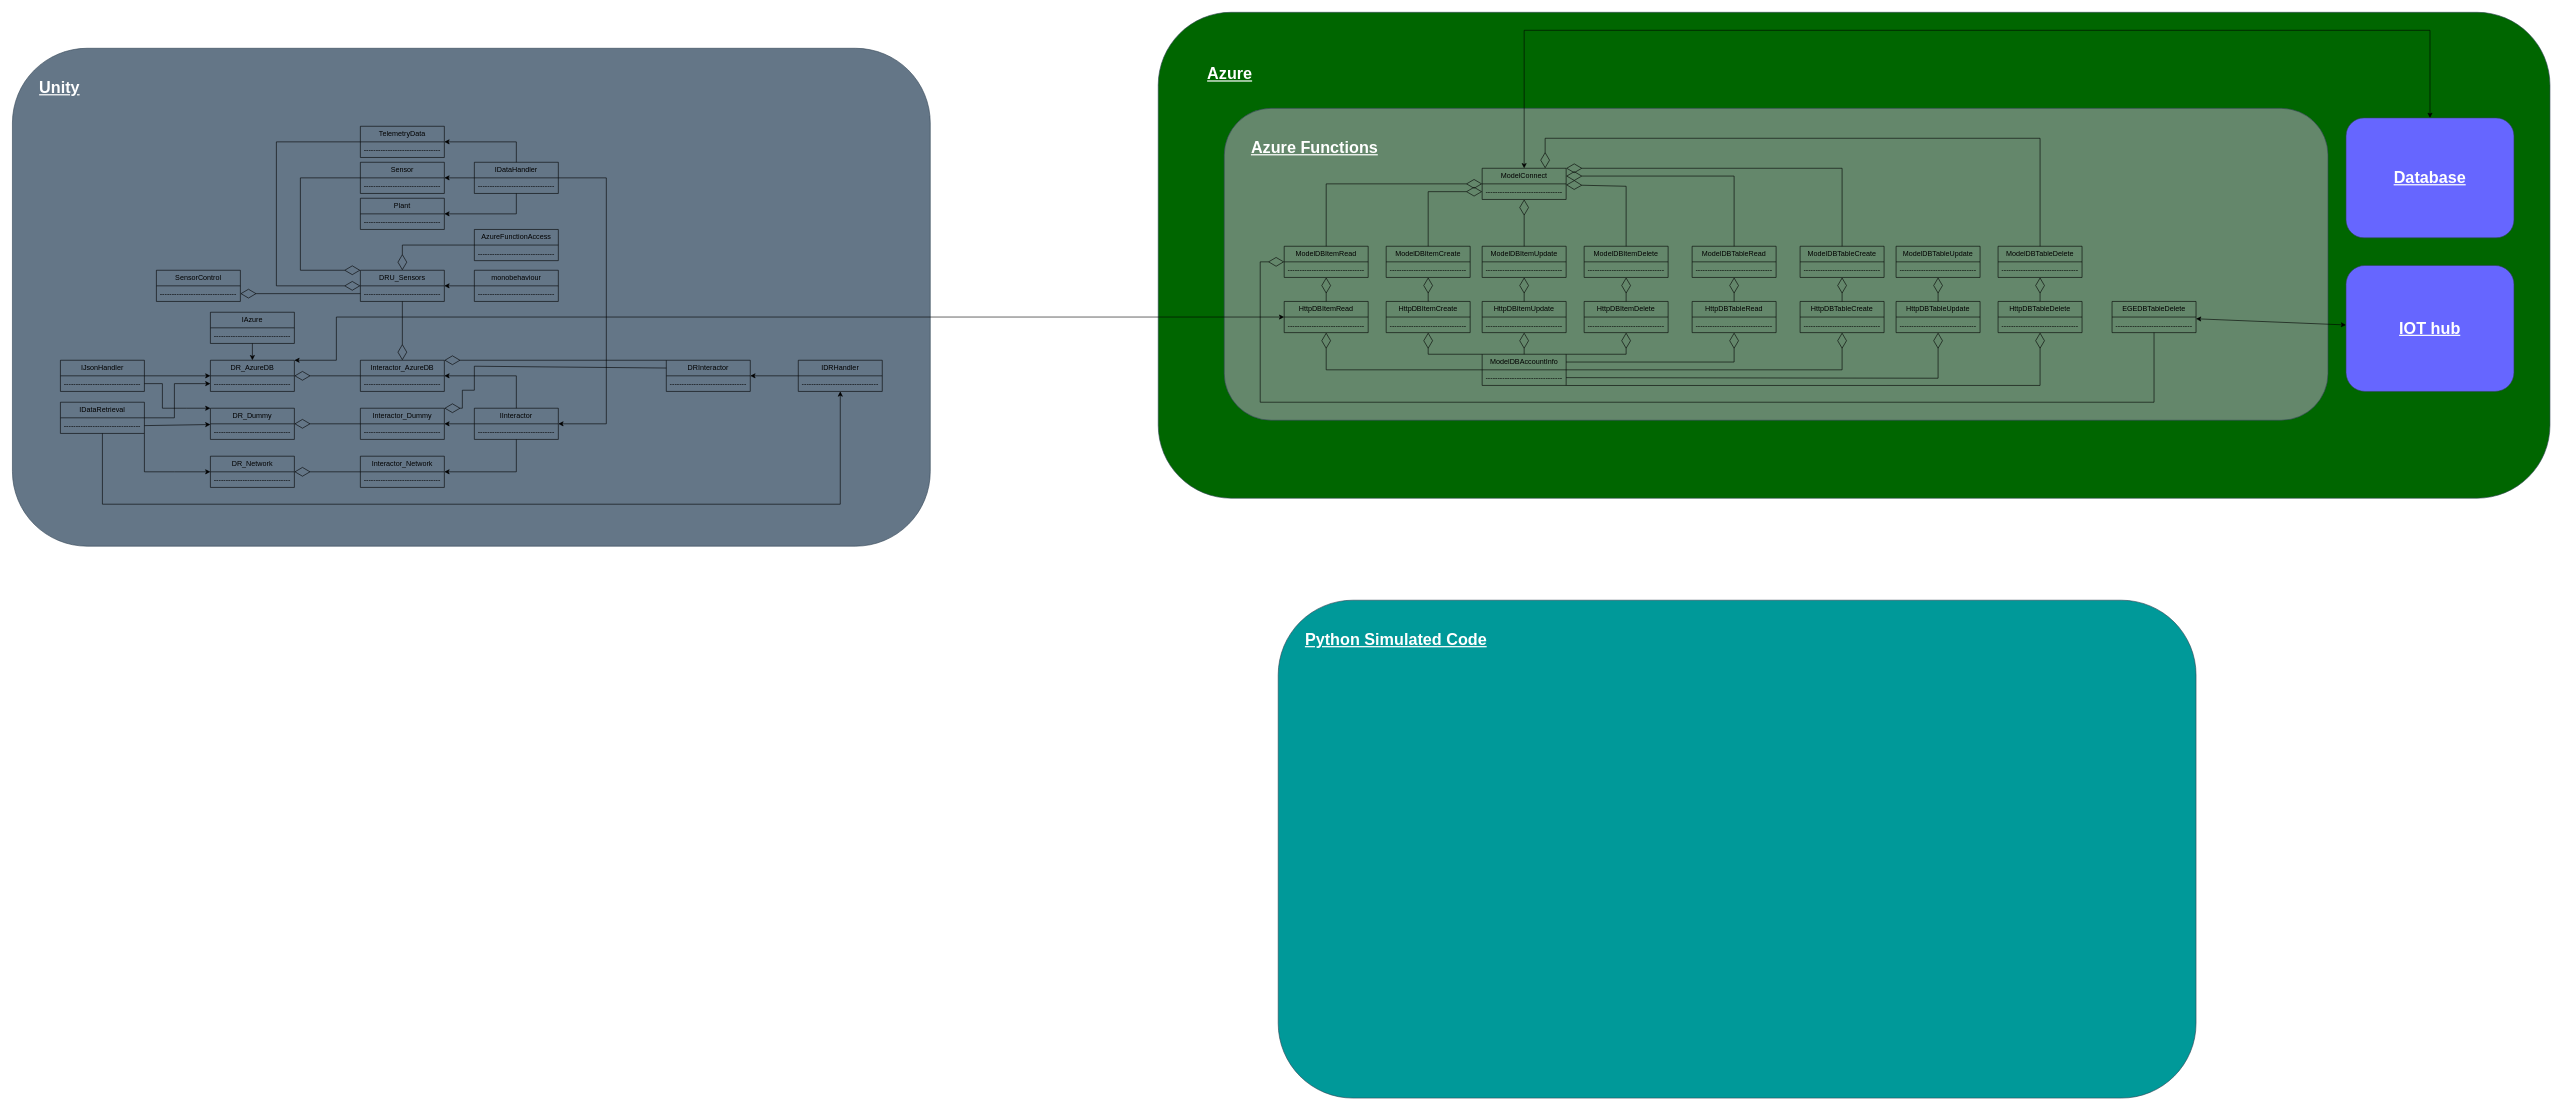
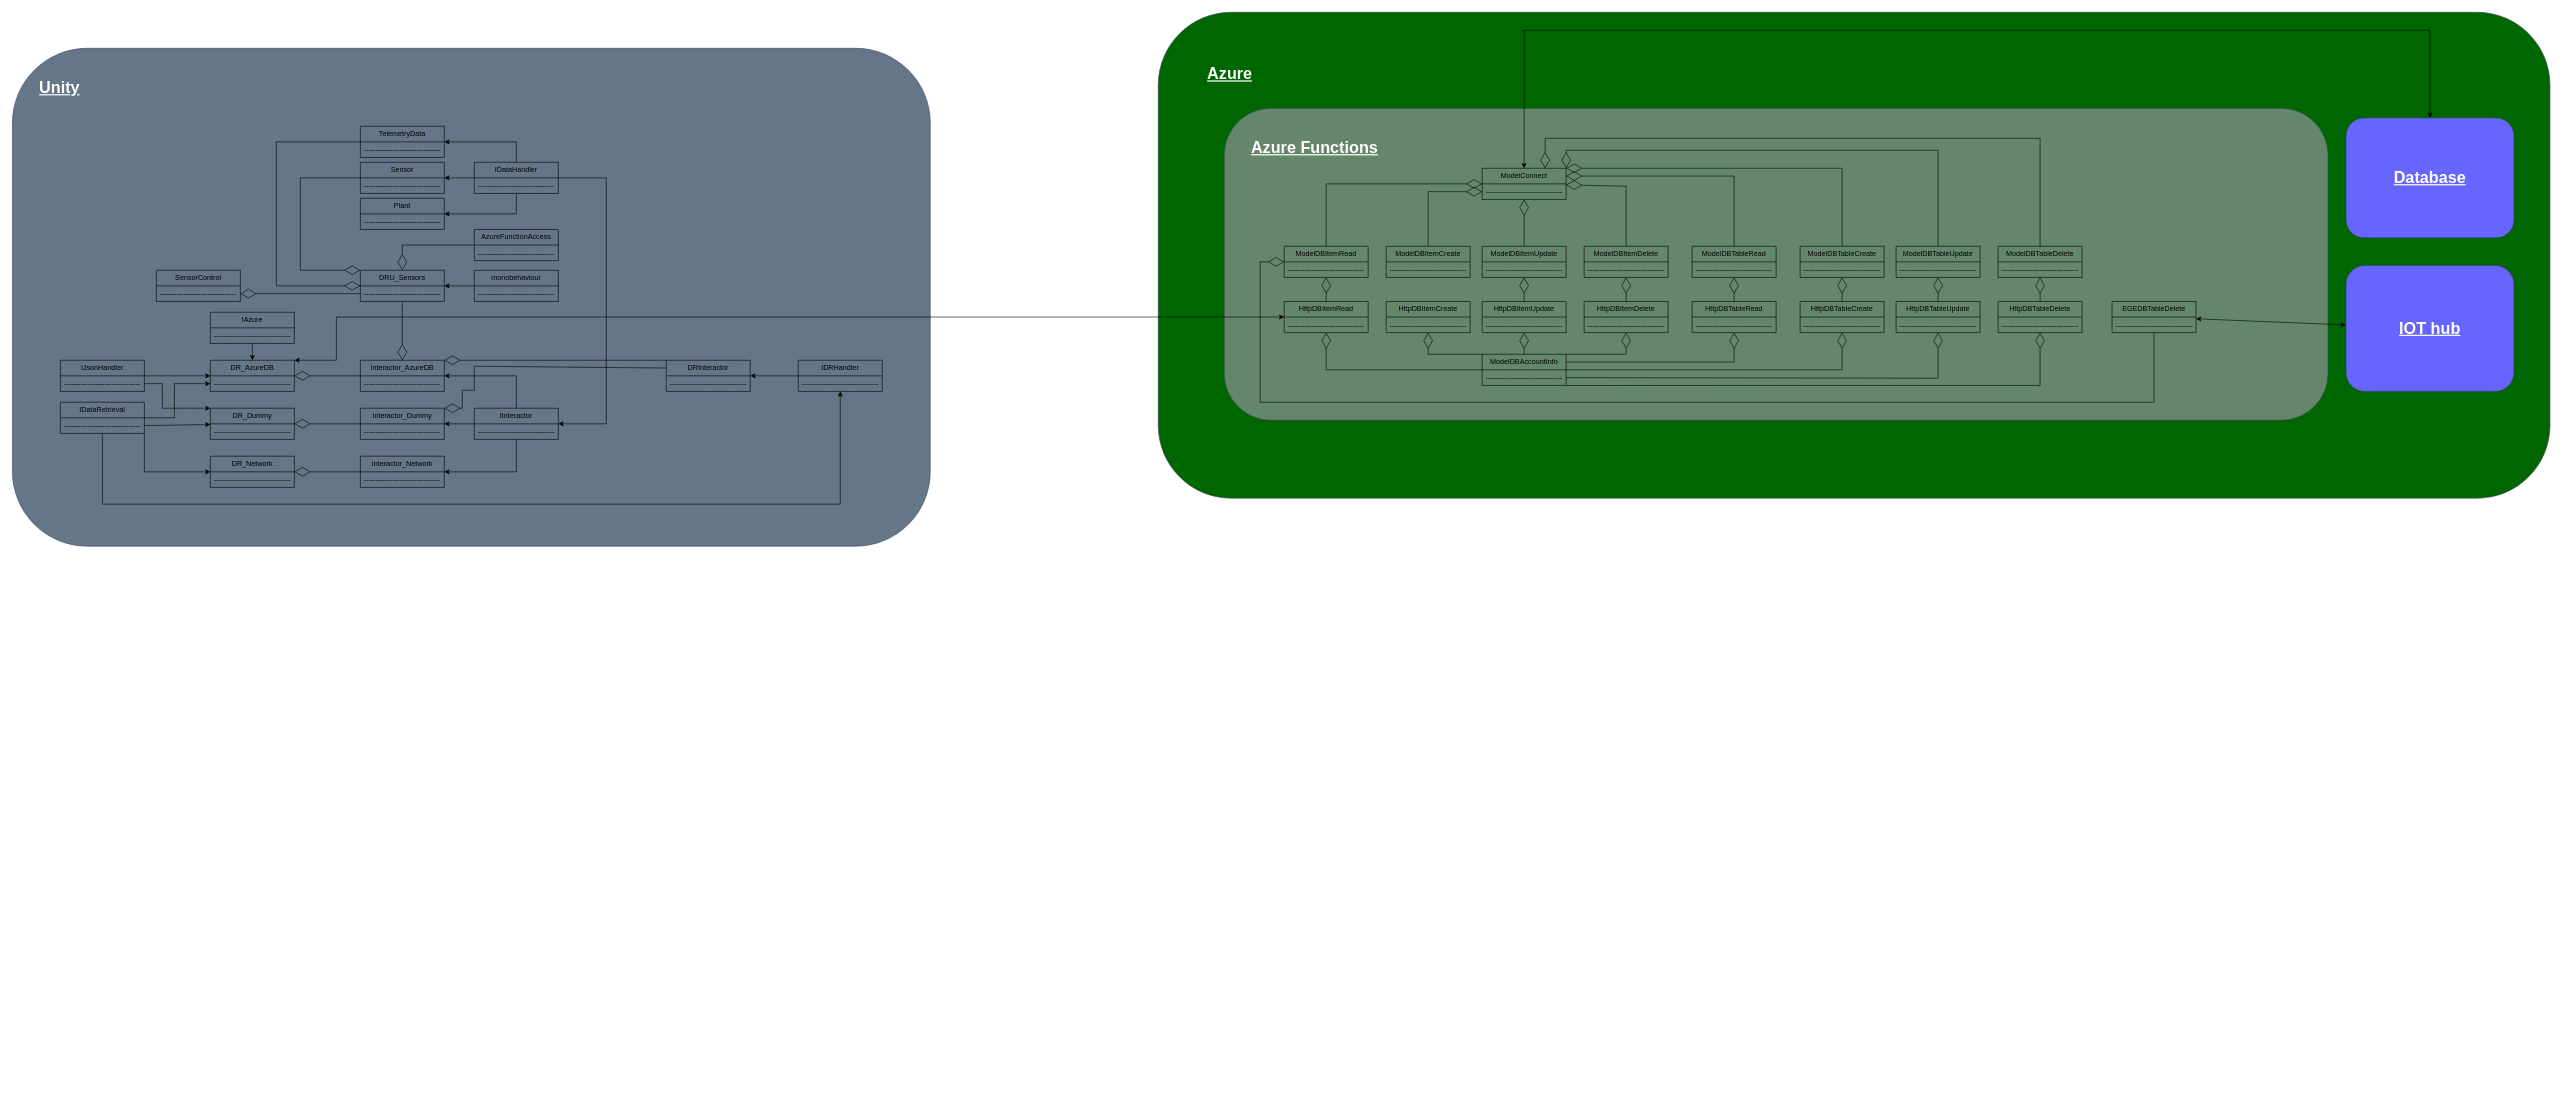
edge "ModelDBTableUpdate" -> "ModelConnect": added
edge "HttpDBItemCreate" -> "ModelDBItemCreate": removed
node "Python Simulated Code": removed
